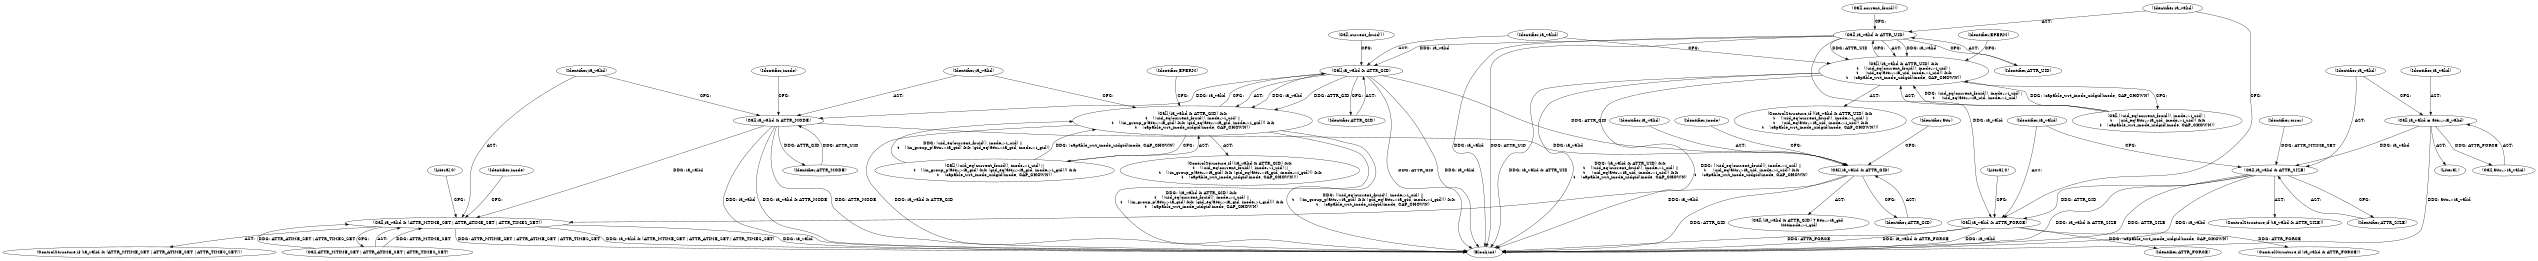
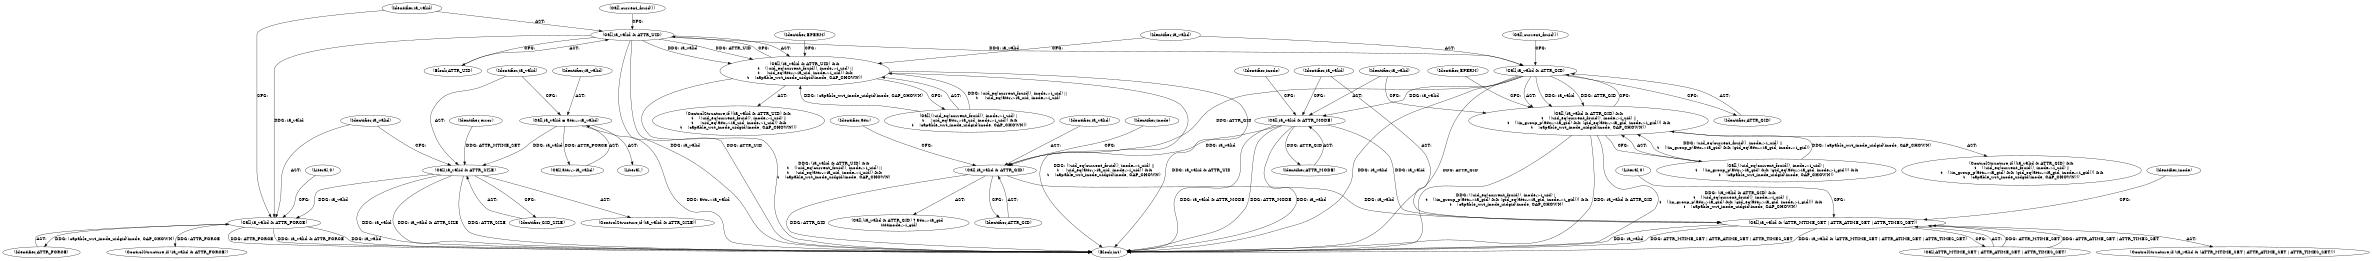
node "(Identifier,ATTR_UID)": label "(Identifier,ATTR_UID)" -> "(Block,ATTR_UID)"
edge "(Identifier,ATTR_MODE)" -> "(Call,ia_valid & ATTR_MODE)": label "DDG: ATTR_UID" -> "AST: "
edge "(Call,ia_valid & ATTR_SIZE)" -> "(Call,ia_valid & ATTR_FORCE)": label "DDG: ATTR_GID" -> "DDG: ia_valid"
node "(Identifier,ATTR_SIZE)": label "(Identifier,ATTR_SIZE)" -> "(Identifier,GID_SIZE)"
edge "(Identifier,ATTR_FORCE)" -> "(Call,ia_valid & ATTR_FORCE)": added, label "AST:"
